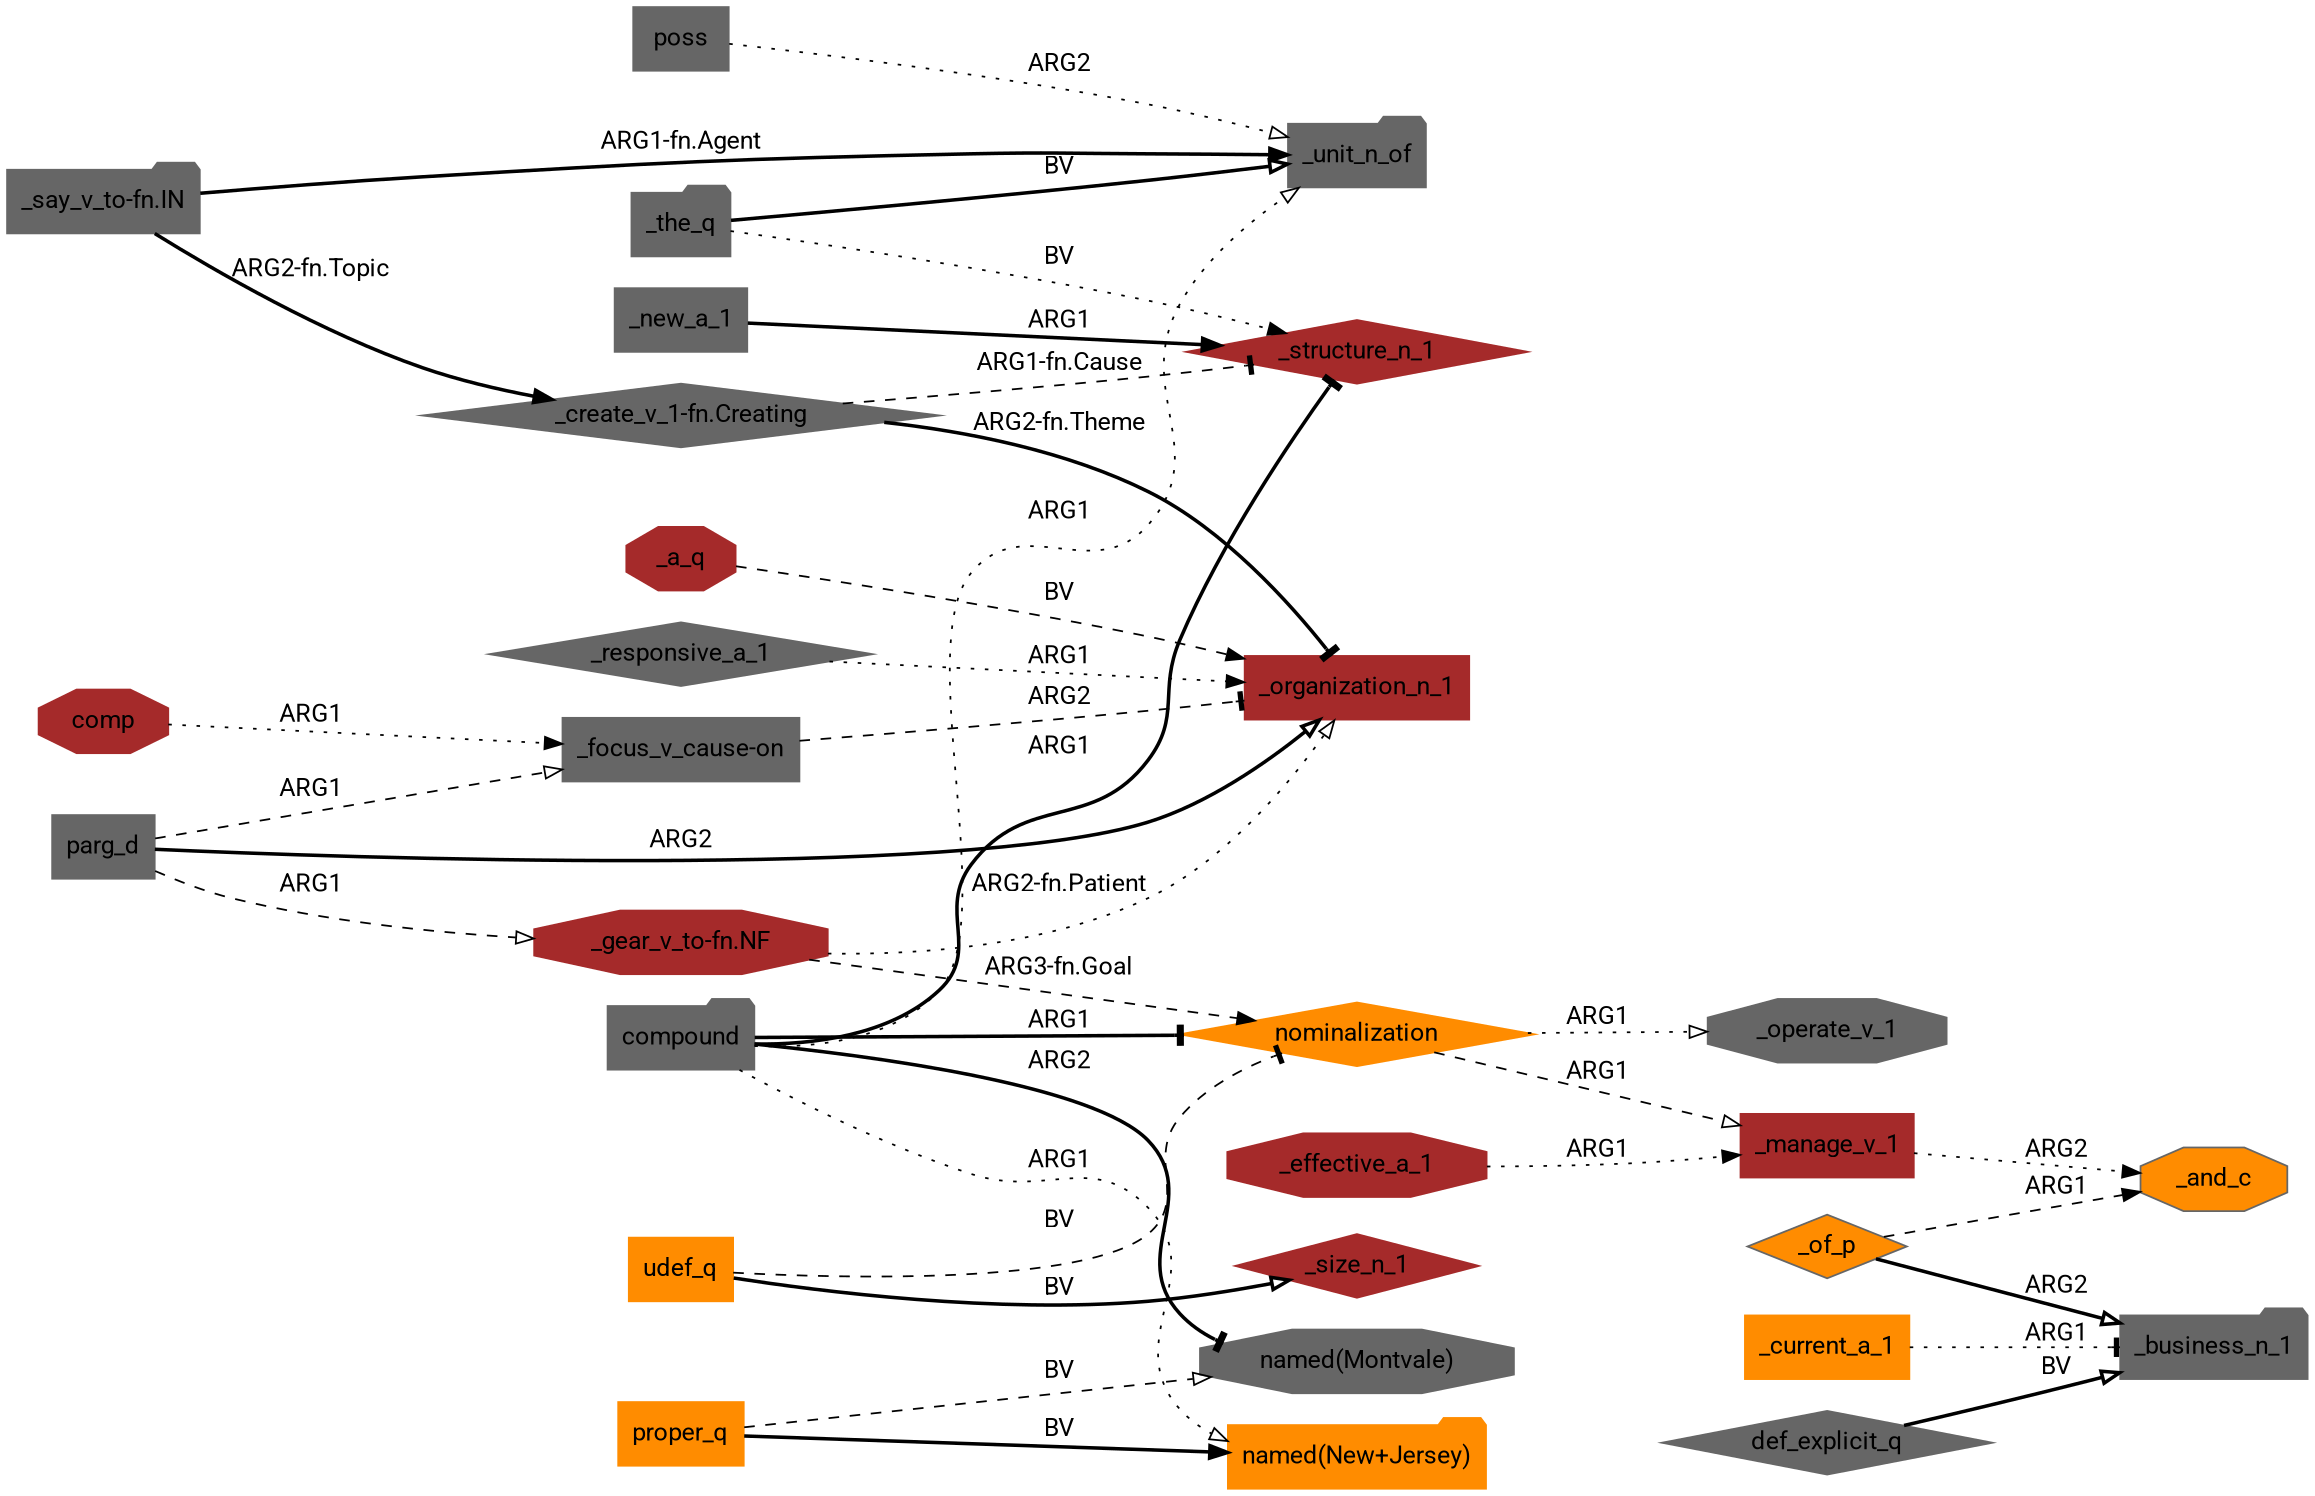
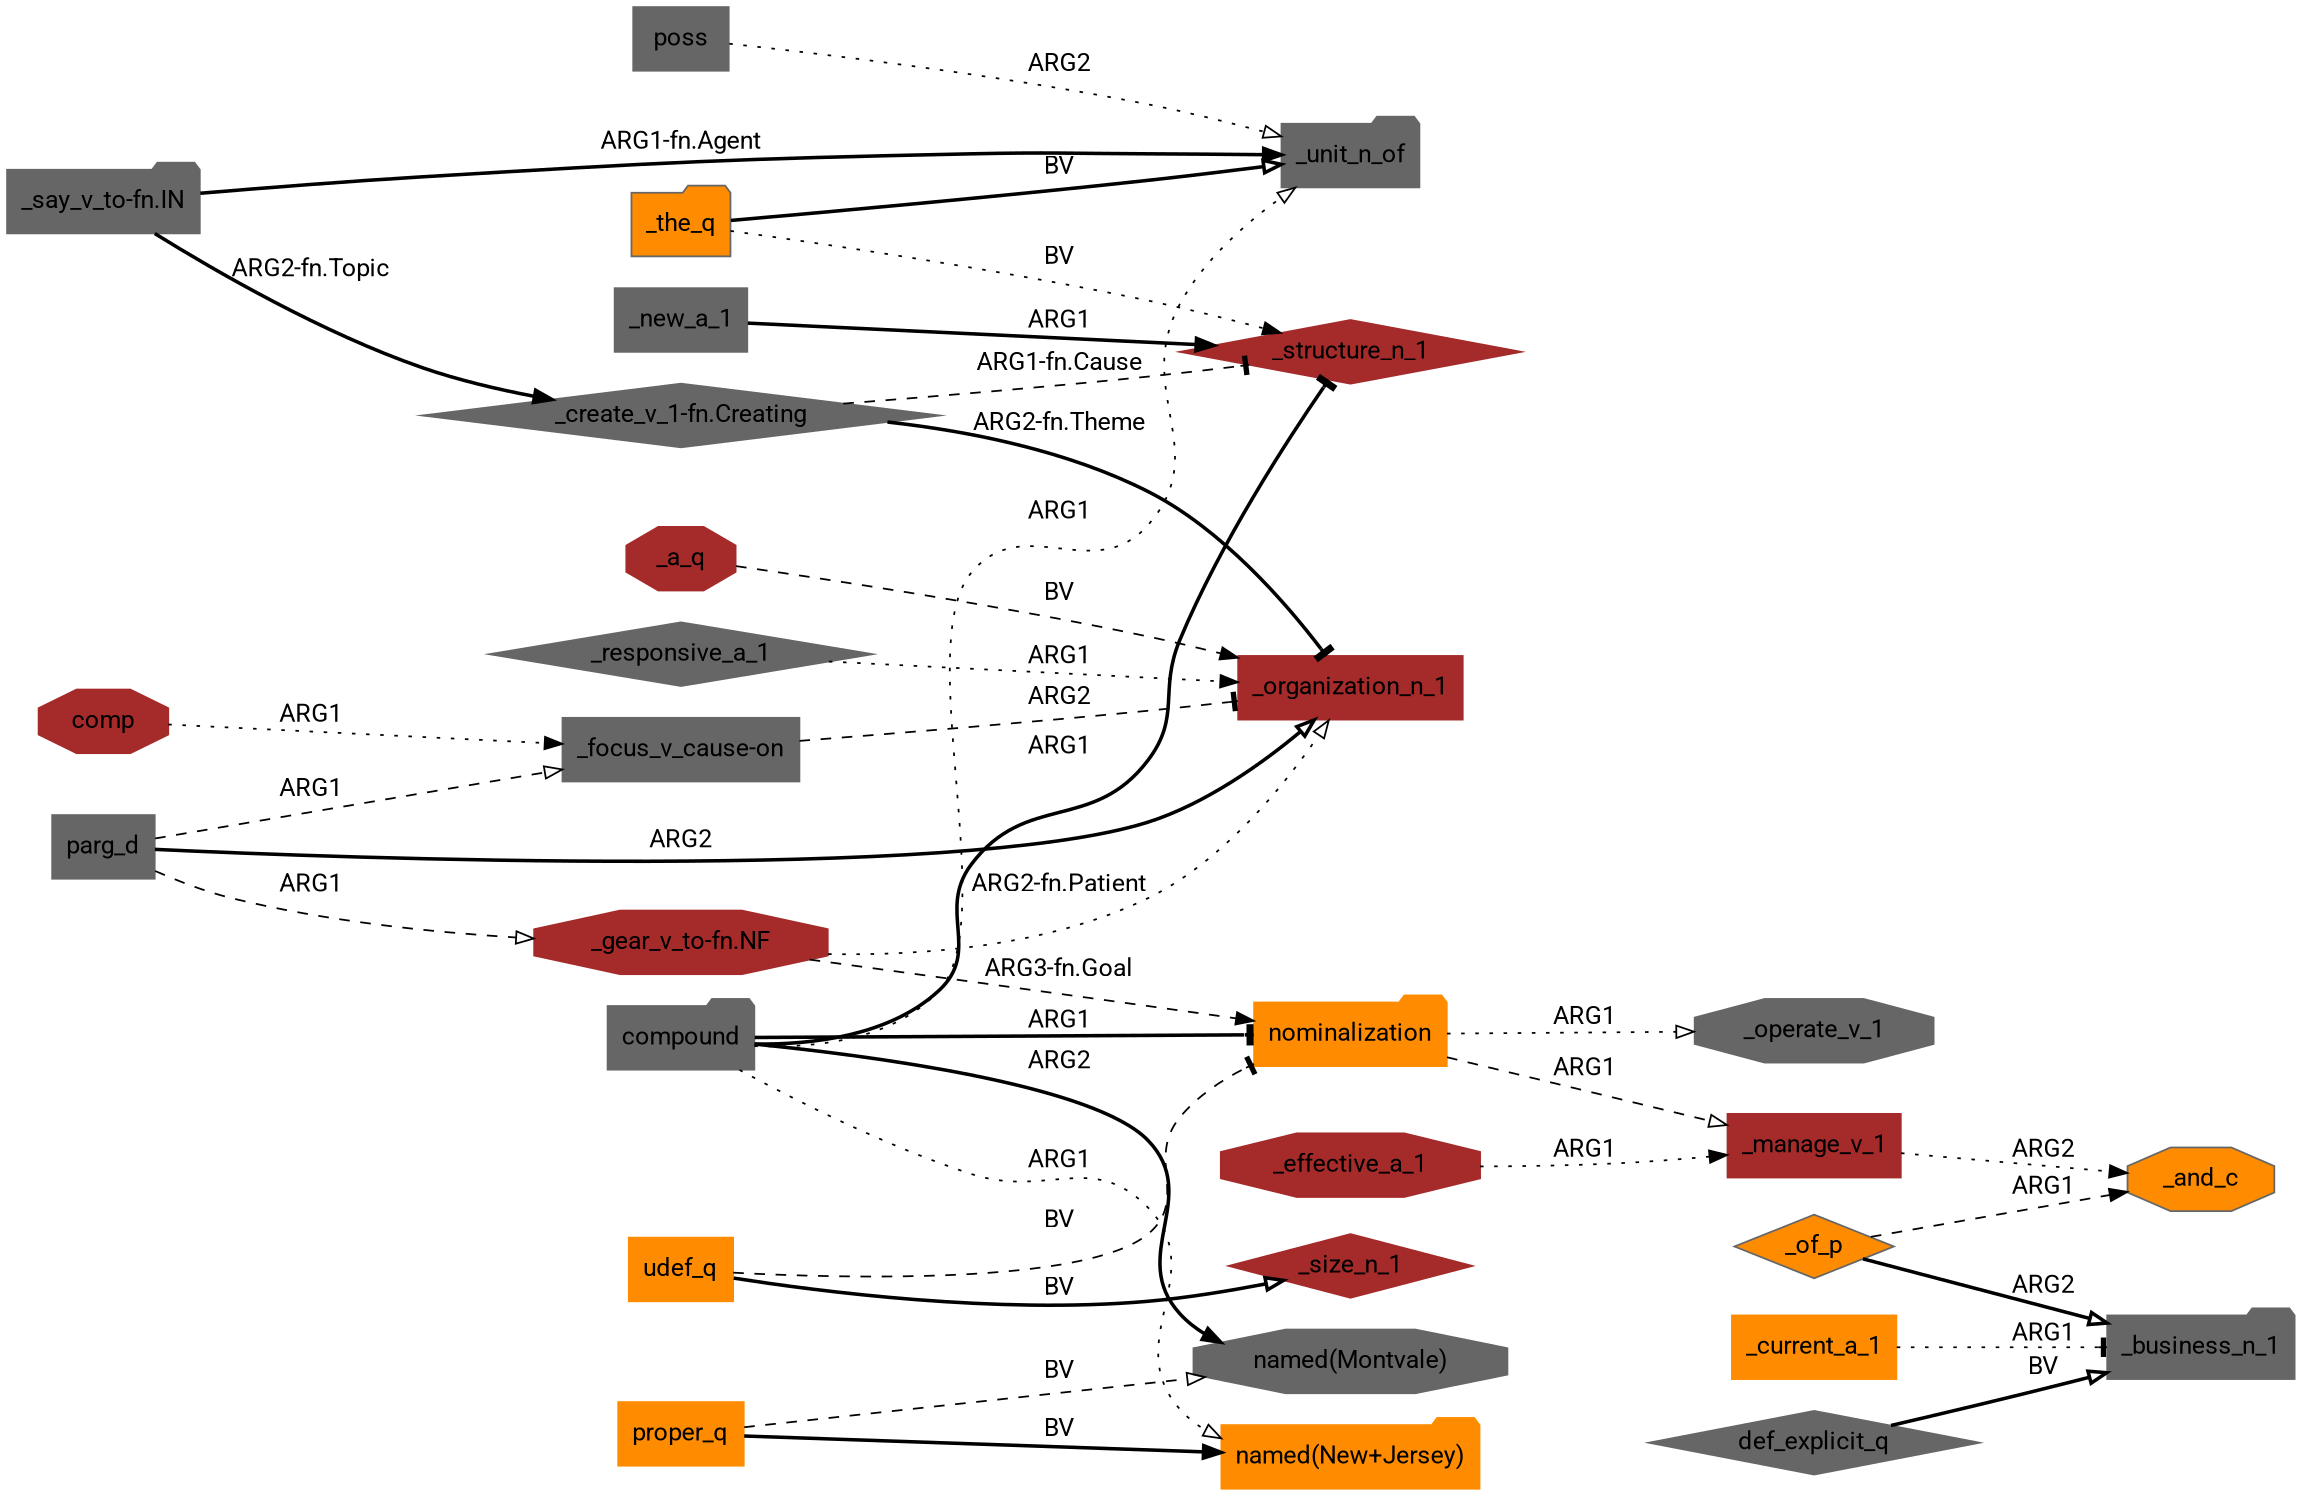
node "_the_q": fillcolor gray40 -> darkorange
node "nominalization": shape diamond -> folder
edge "compound" -> "named(Montvale)": arrowhead tee -> normal
